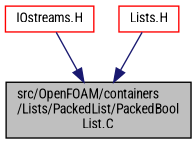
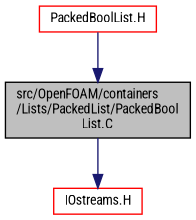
node "Lists.H": label "Lists.H" -> "PackedBoolList.H"
edge "IOstreams.H" -> "src/OpenFOAM/containers /Lists/PackedList/PackedBool List.C": reversed
